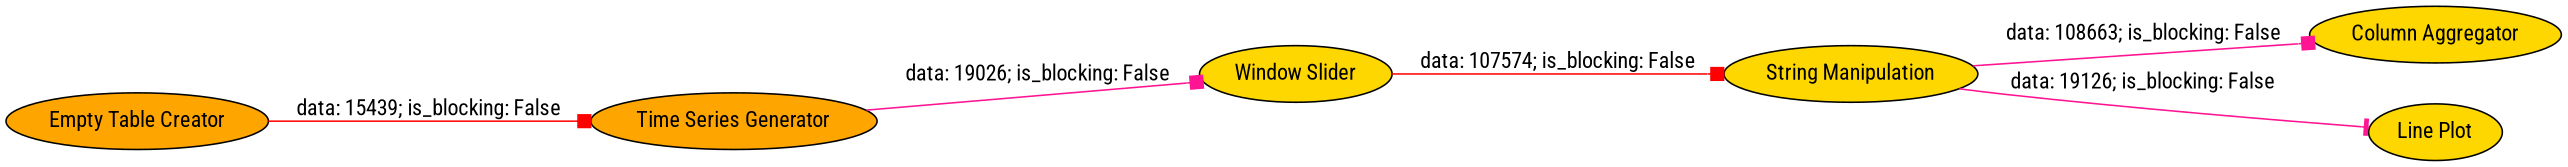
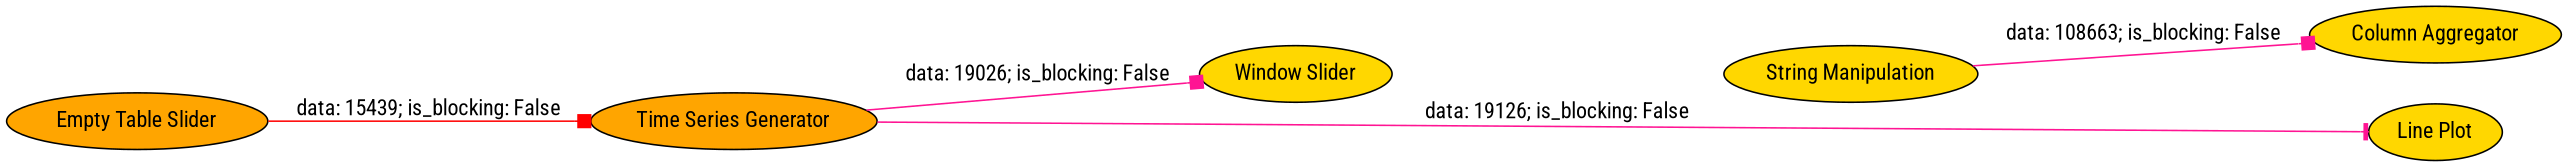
edge "Window Slider" -> "String Manipulation": removed, label "data: 107574; is_blocking: False"
edge "String Manipulation" -> "Line Plot": now "Time Series Generator" -> "Line Plot"
node "Empty Table Creator": label "Empty Table Creator" -> "Empty Table Slider"
